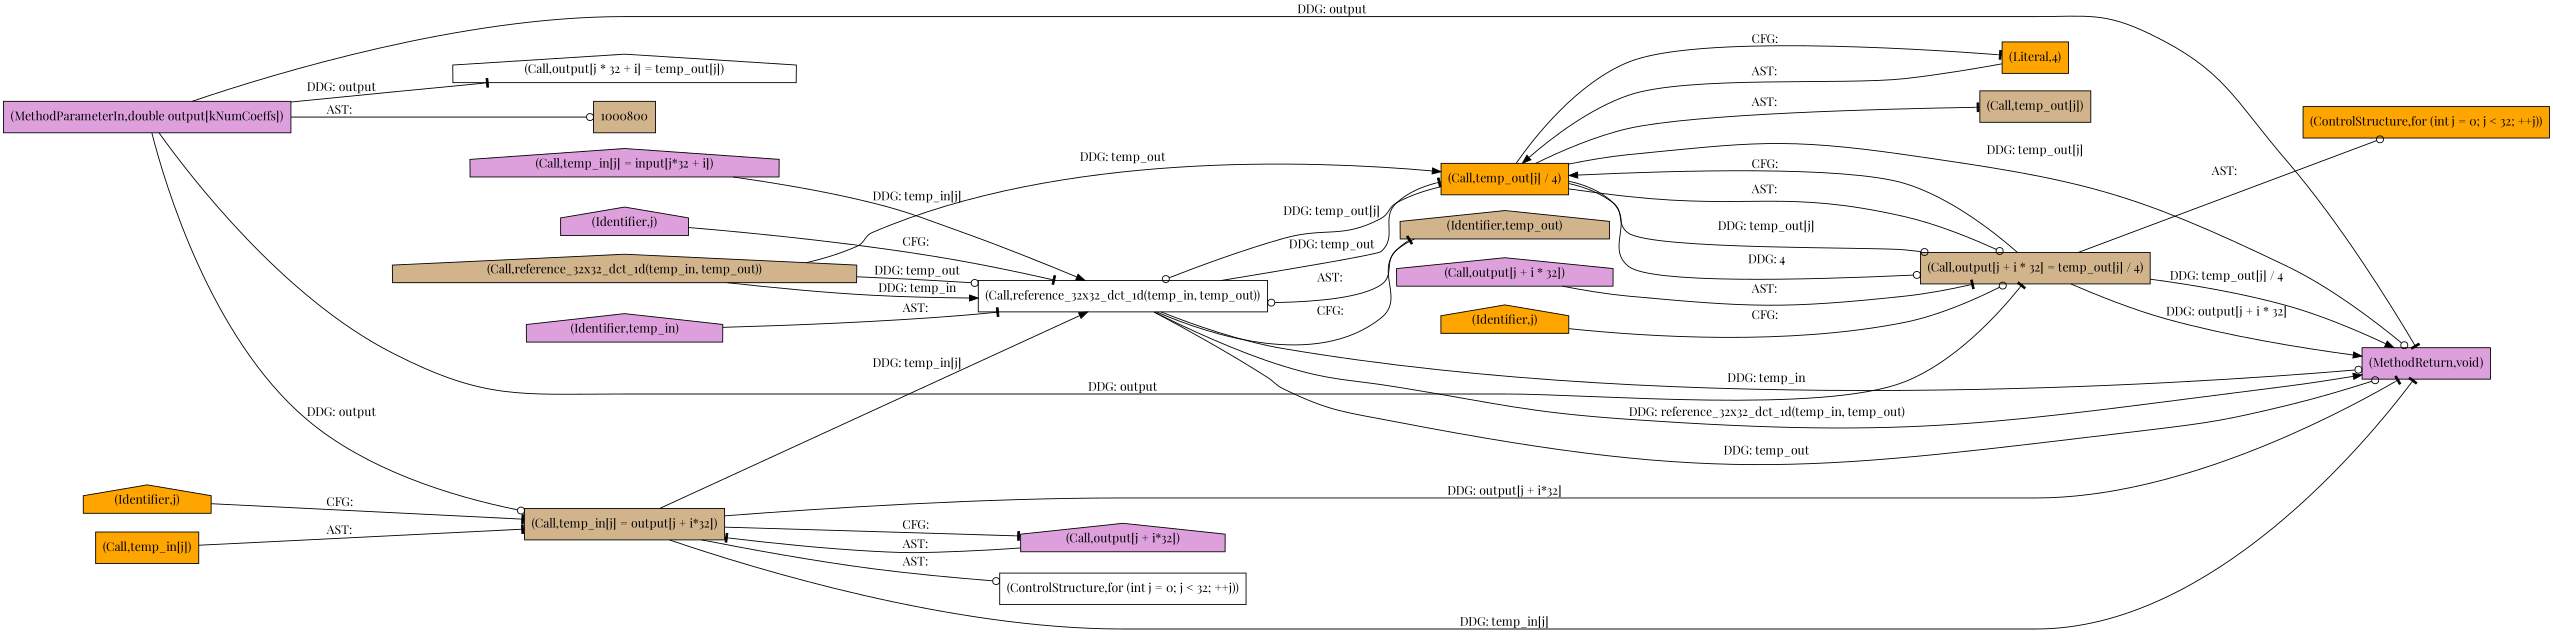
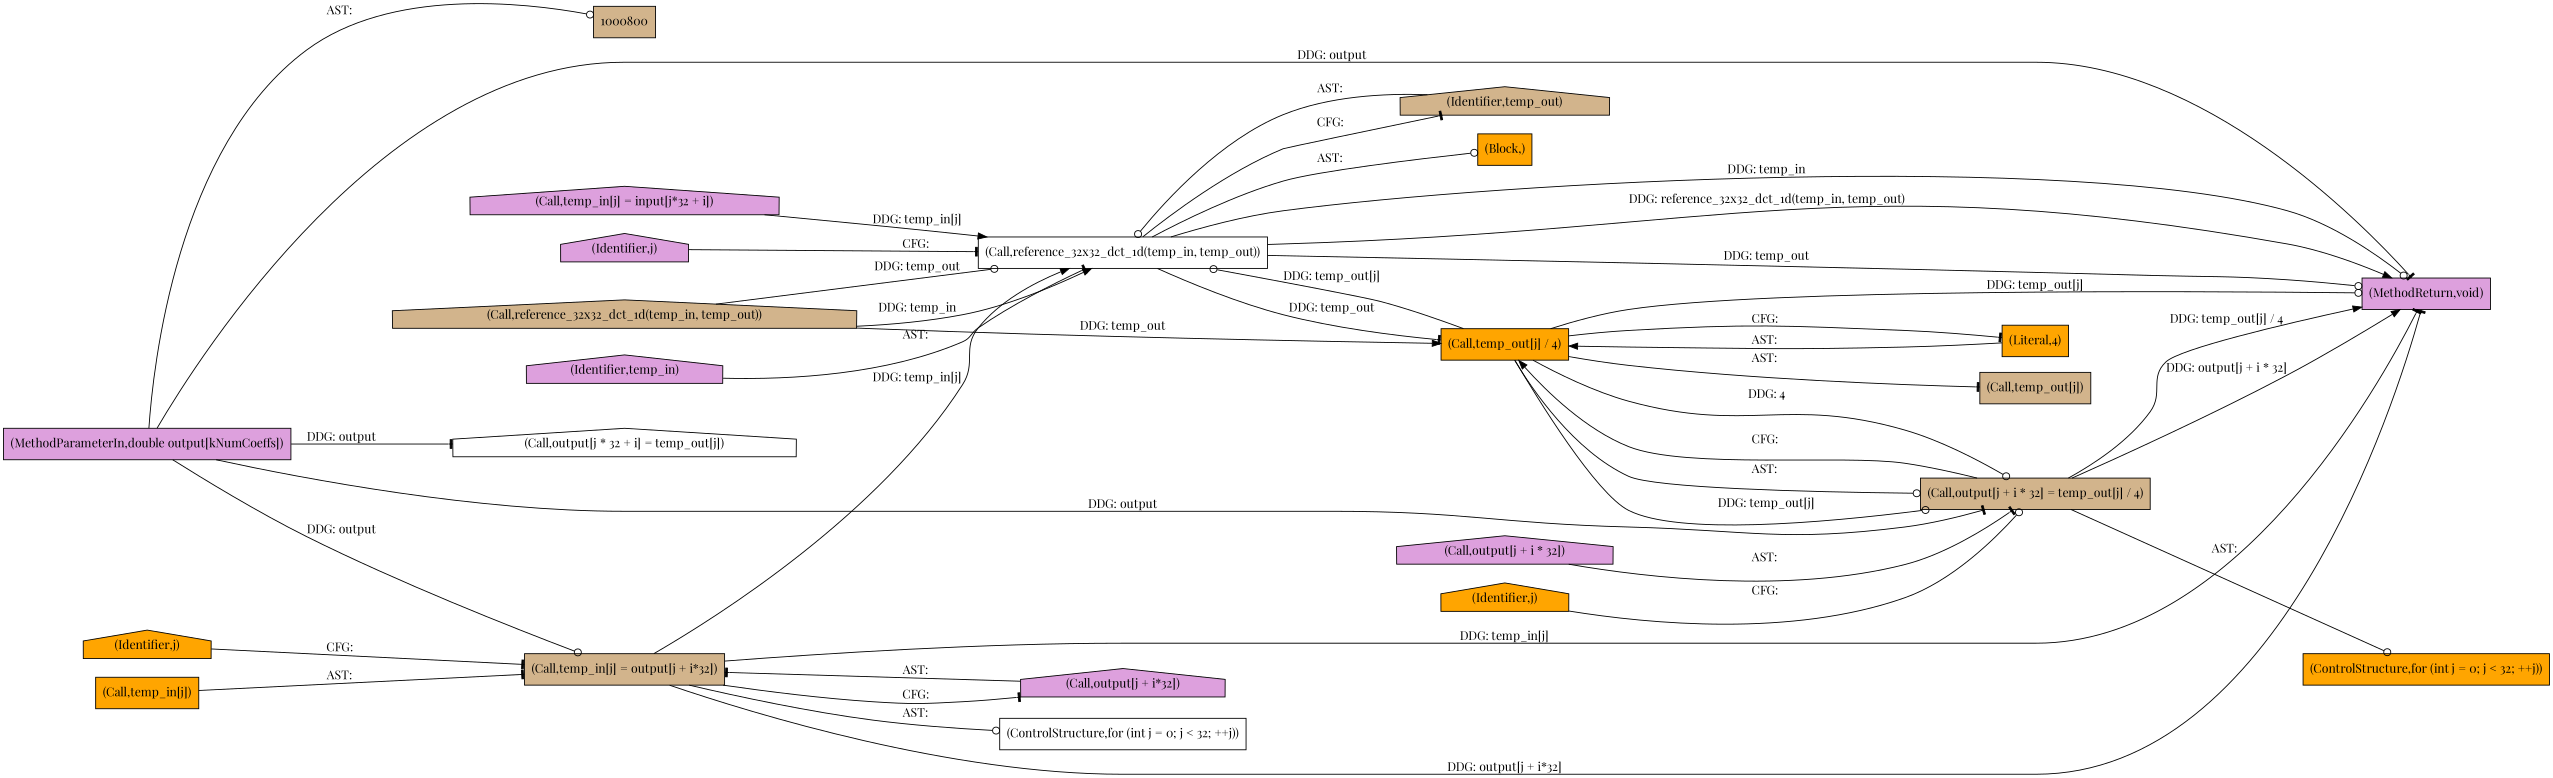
node "(Block,)": added
